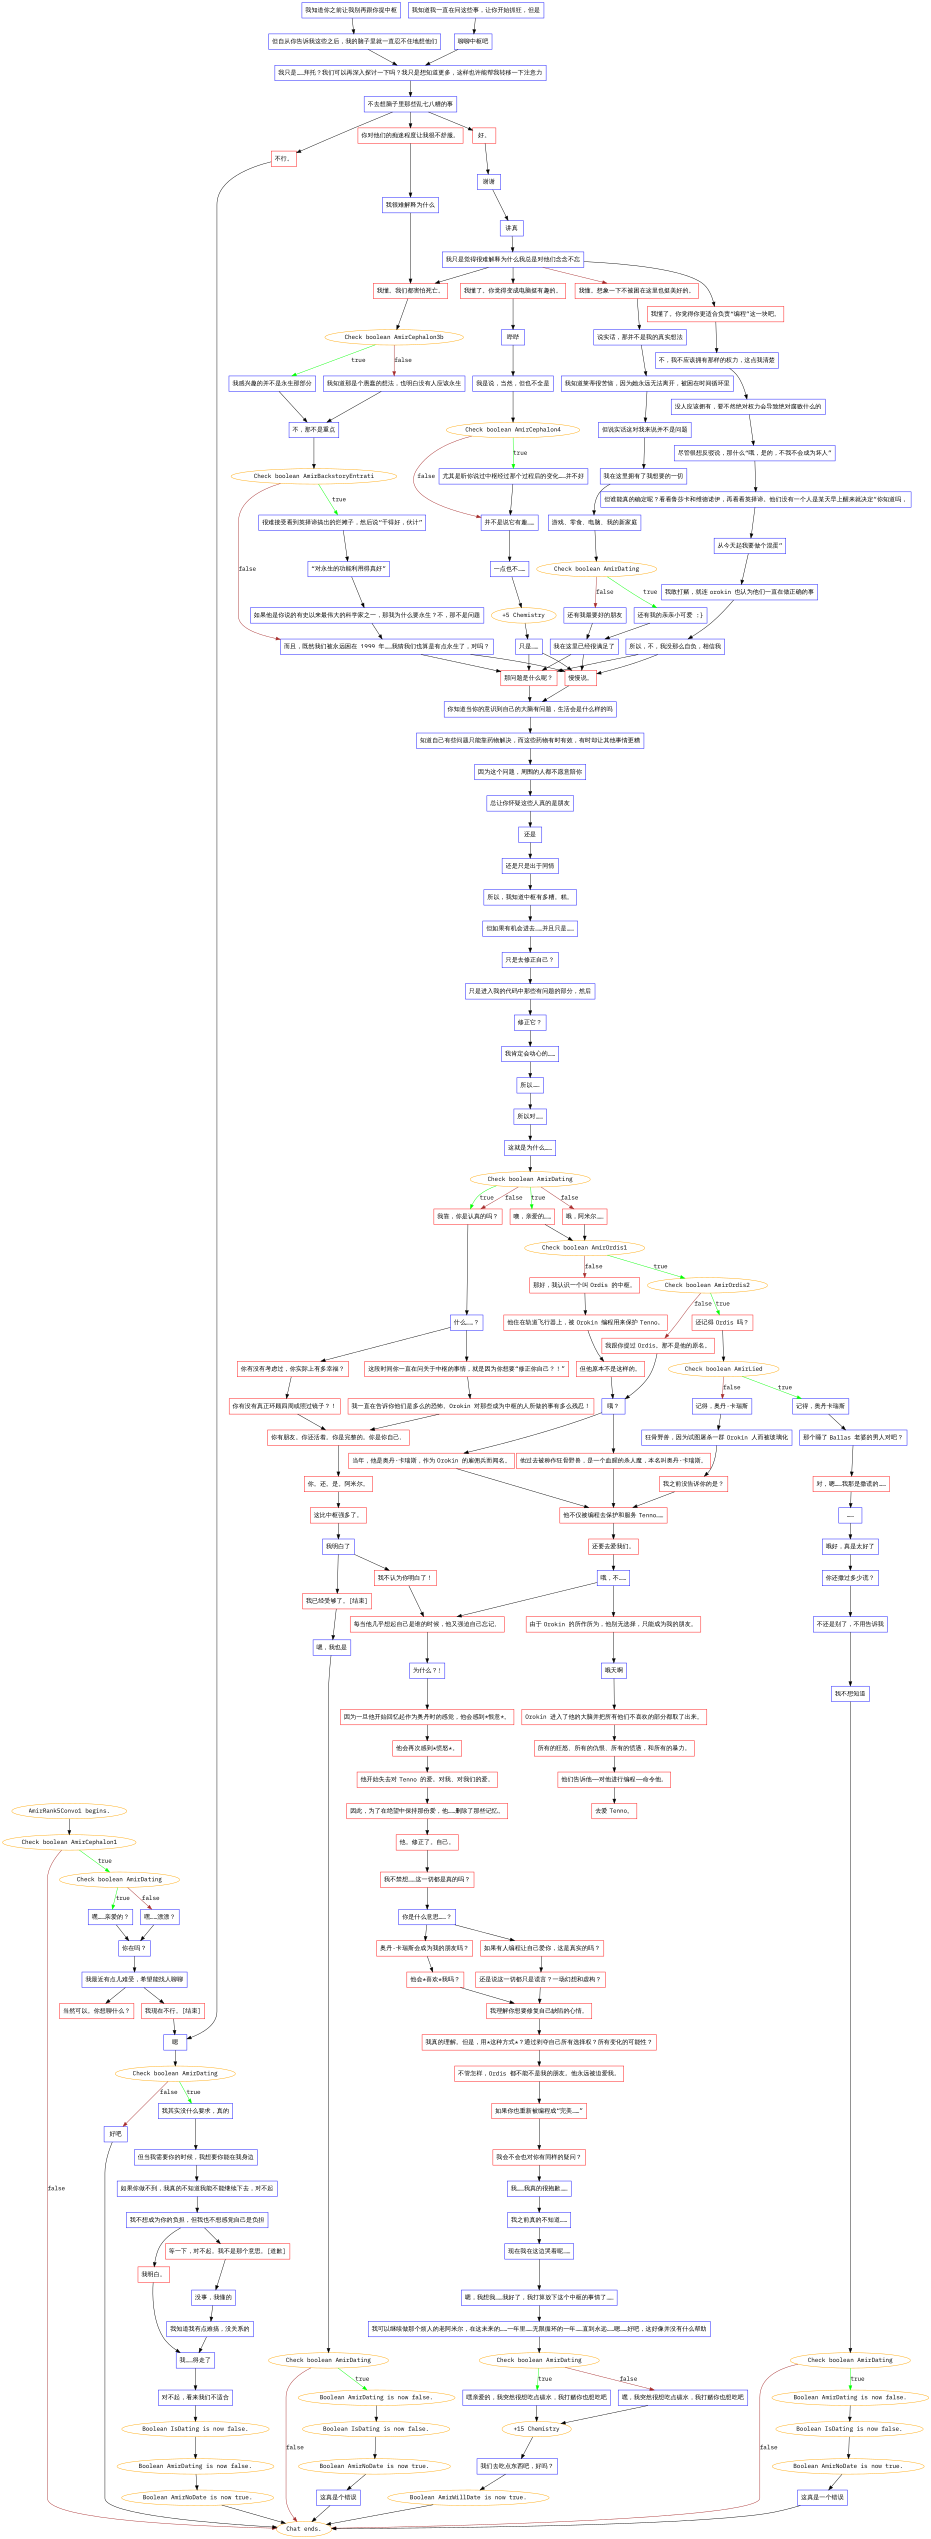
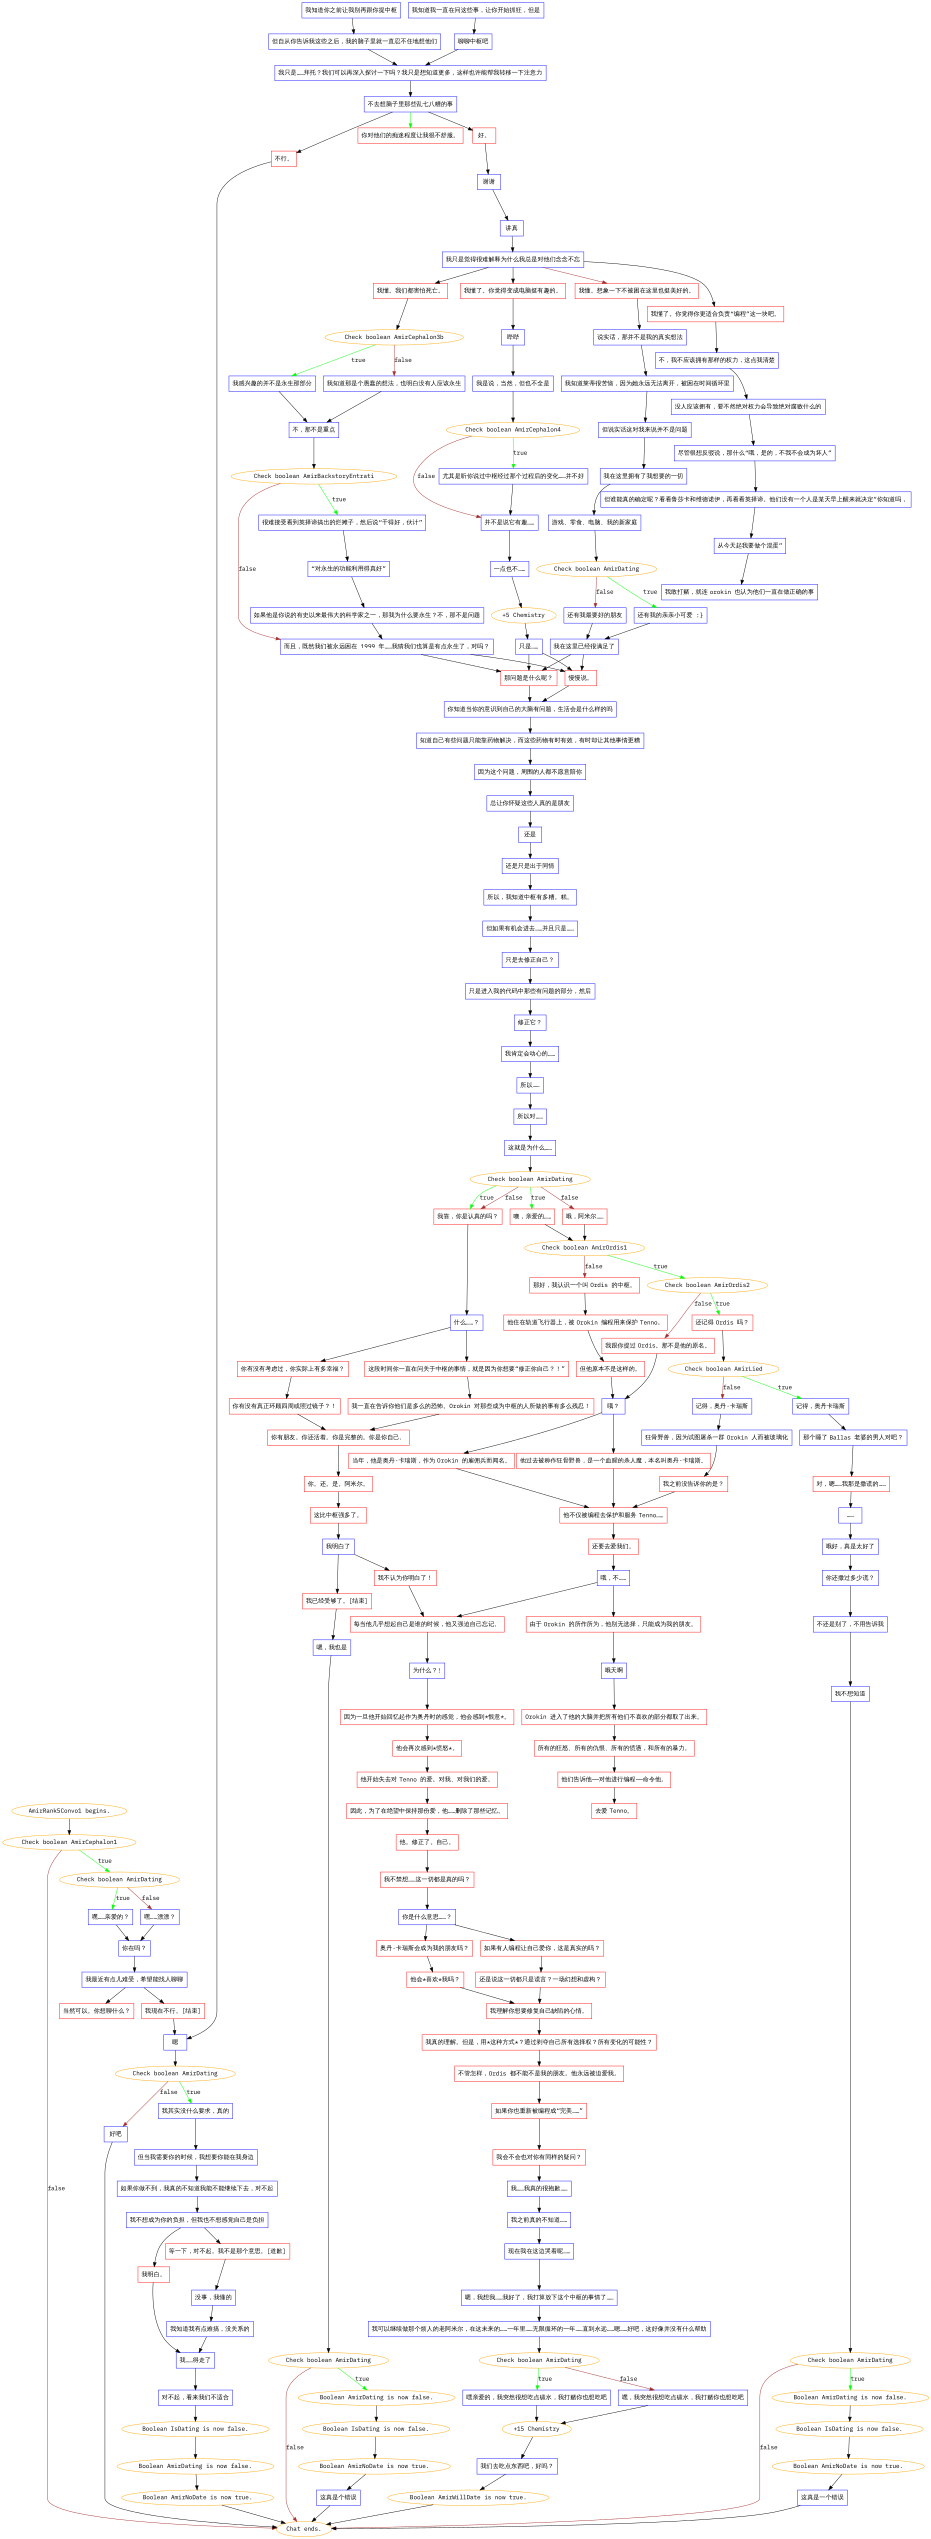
edge "不去想脑子里那些乱七八糟的事" -> "你对他们的痴迷程度让我很不舒服。": color black -> green
node "我很难解释为什么": removed
node "所以，不，我没那么自负，相信我": removed
